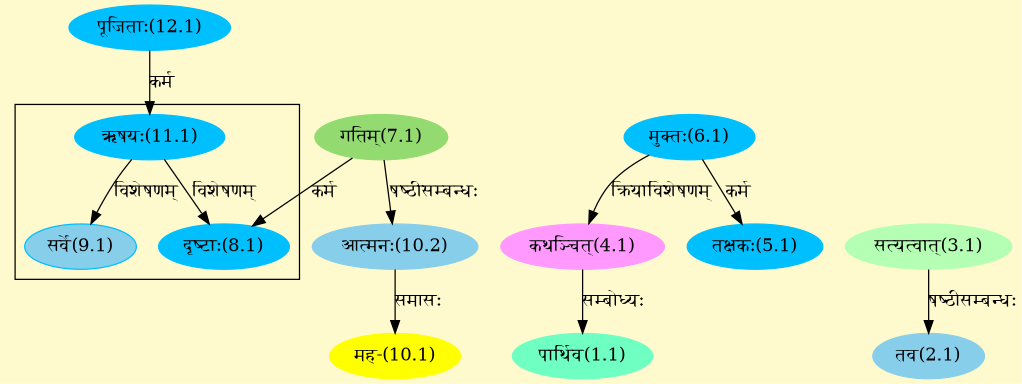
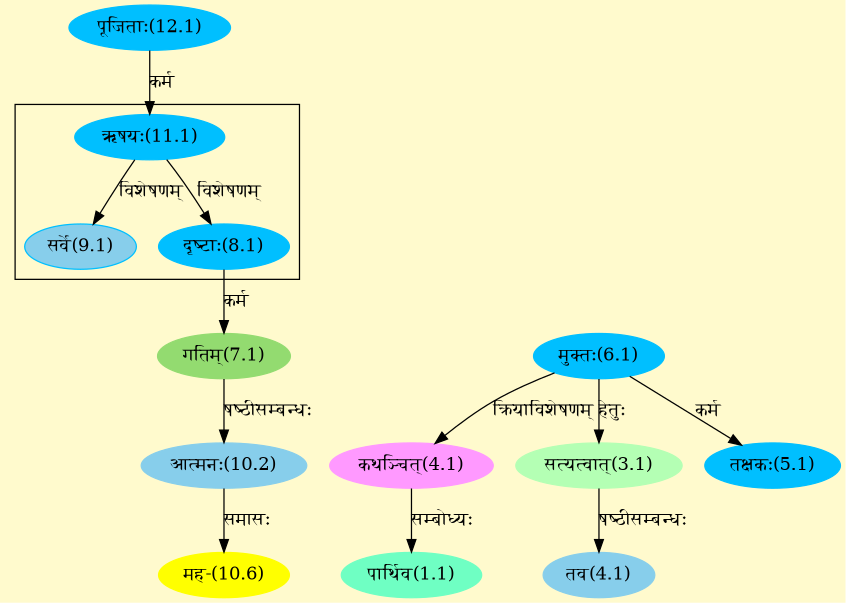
edge "गतिम्(7.1)" -> "दृष्टाः(8.1)": reversed
node "मह-(10.1)": label "मह-(10.1)" -> "मह-(10.6)"
node "तव(2.1)": label "तव(2.1)" -> "तव(4.1)"
edge "मुक्तः(6.1)" -> "सत्यत्वात्(3.1)": added, label "हेतुः"
